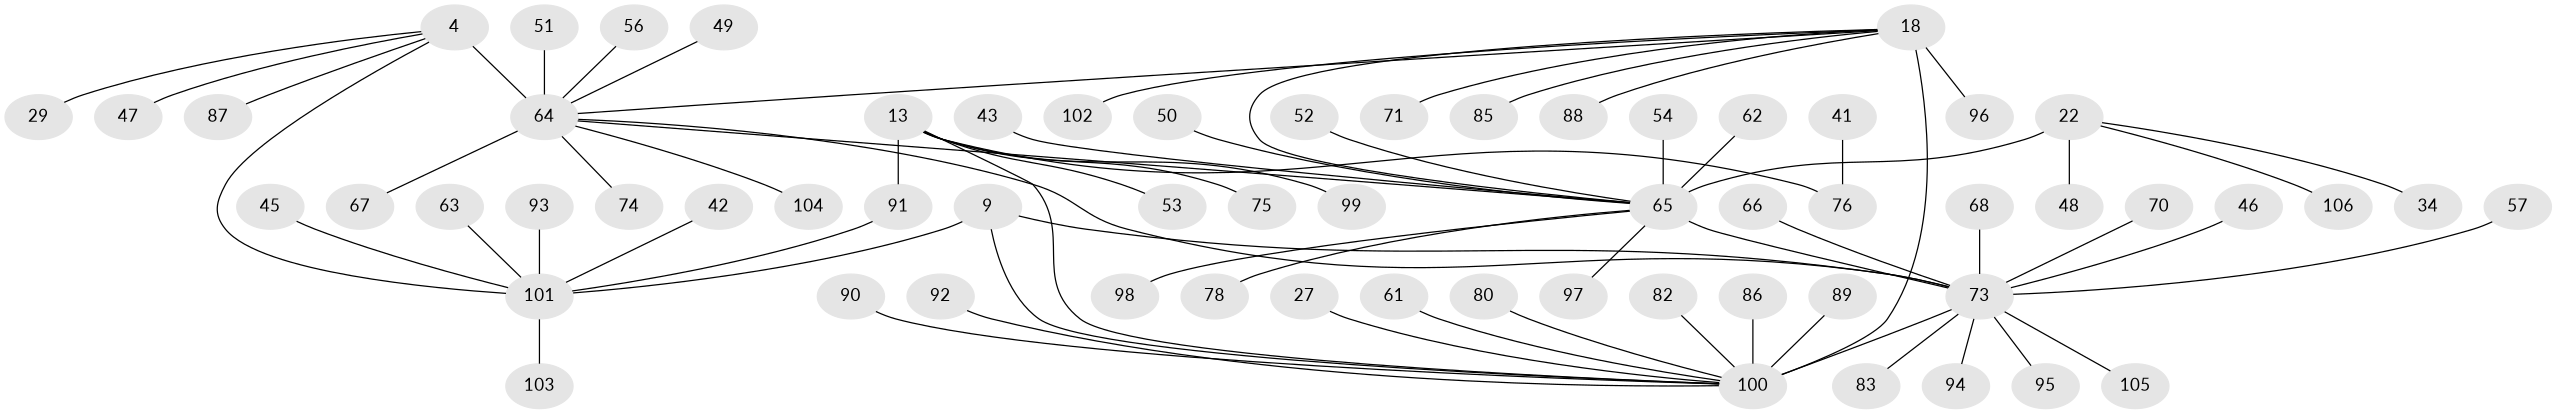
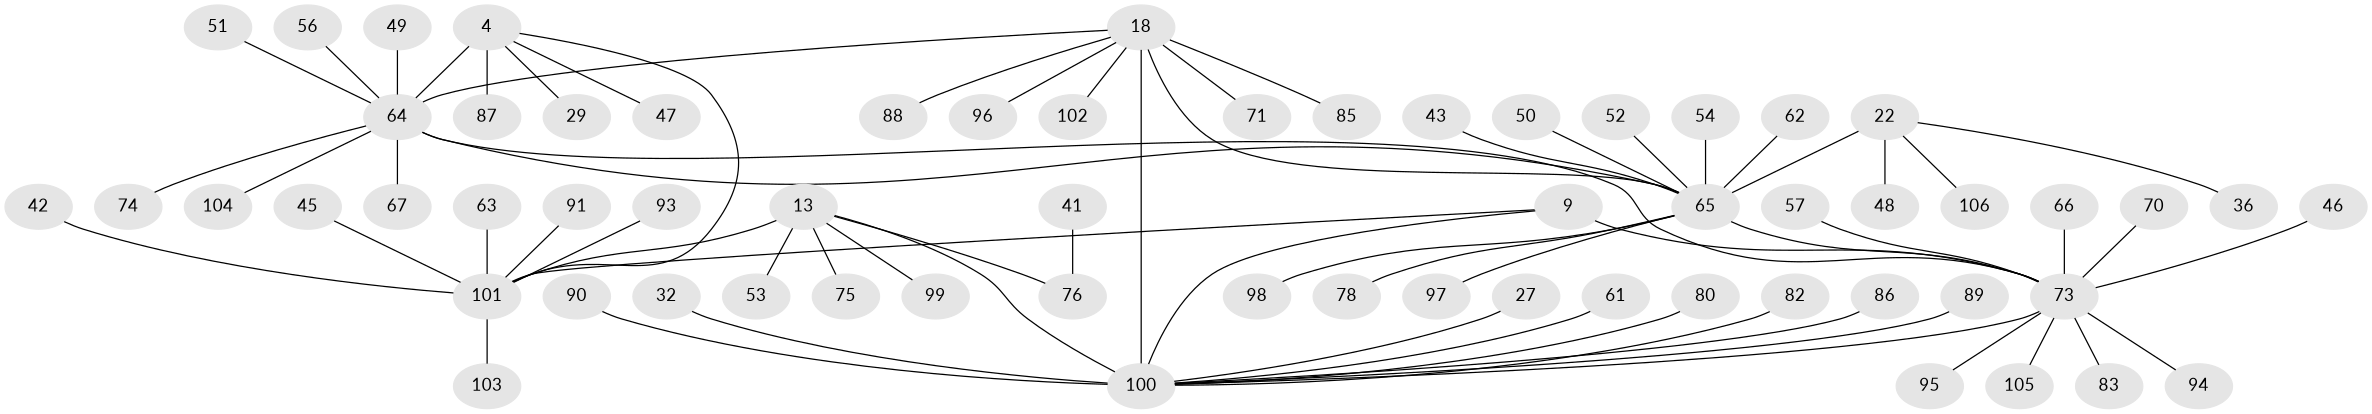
edge "13" -- "91": now "13" -- "101"
node "68": removed
node "34": label "34" -> "36"
node "92": label "92" -> "32"
